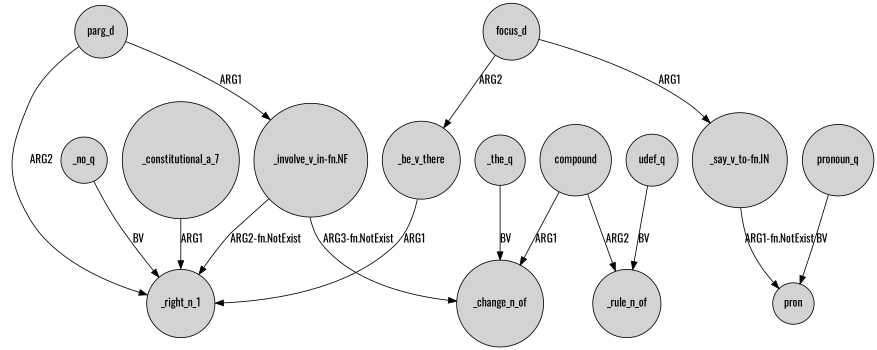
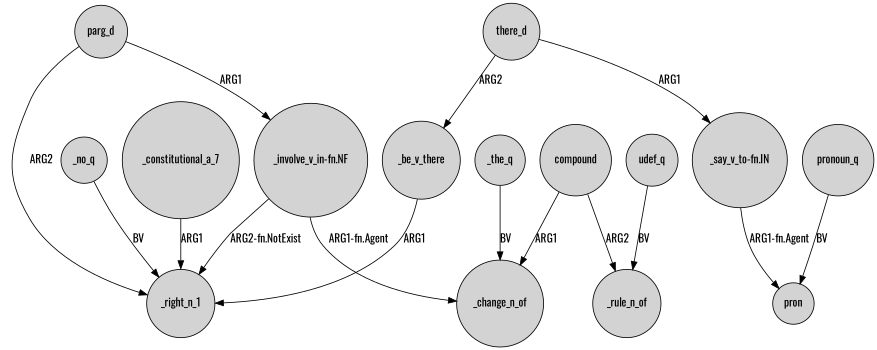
node "focus_d": label "focus_d" -> "there_d"
edge "_involve_v_in-fn.NF" -> "_change_n_of": label "ARG3-fn.NotExist" -> "ARG1-fn.Agent"
edge "_say_v_to-fn.IN" -> "pron": label "ARG1-fn.NotExist" -> "ARG1-fn.Agent"
